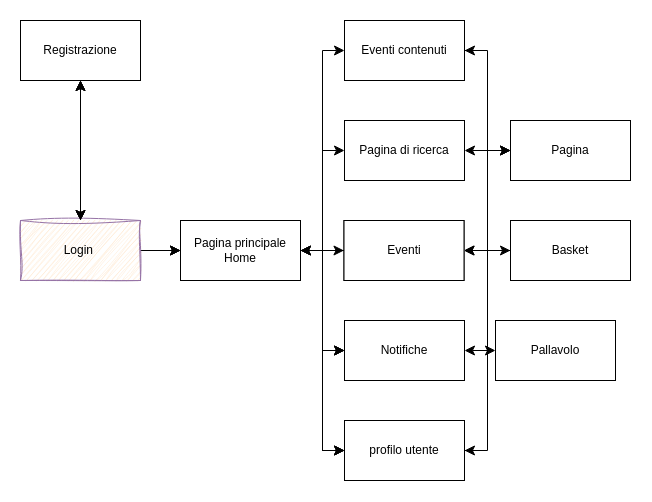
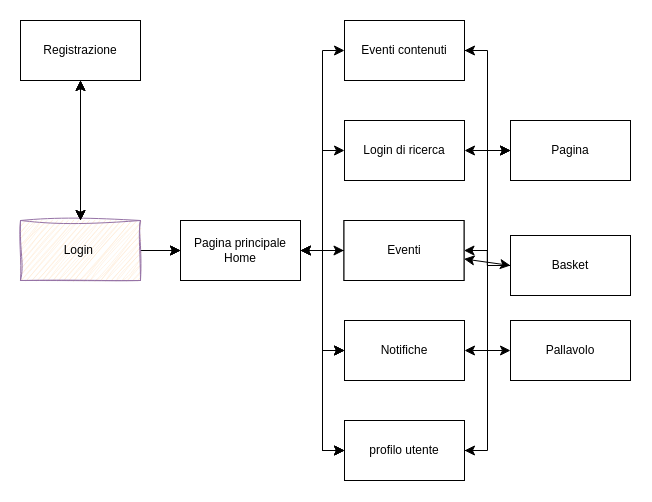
node "Pagina di ricerca": label "Pagina di ricerca" -> "Login di ricerca"
node "Basket": moved (571, 251) -> (571, 266)
node "Pallavolo": moved (556, 351) -> (571, 351)
